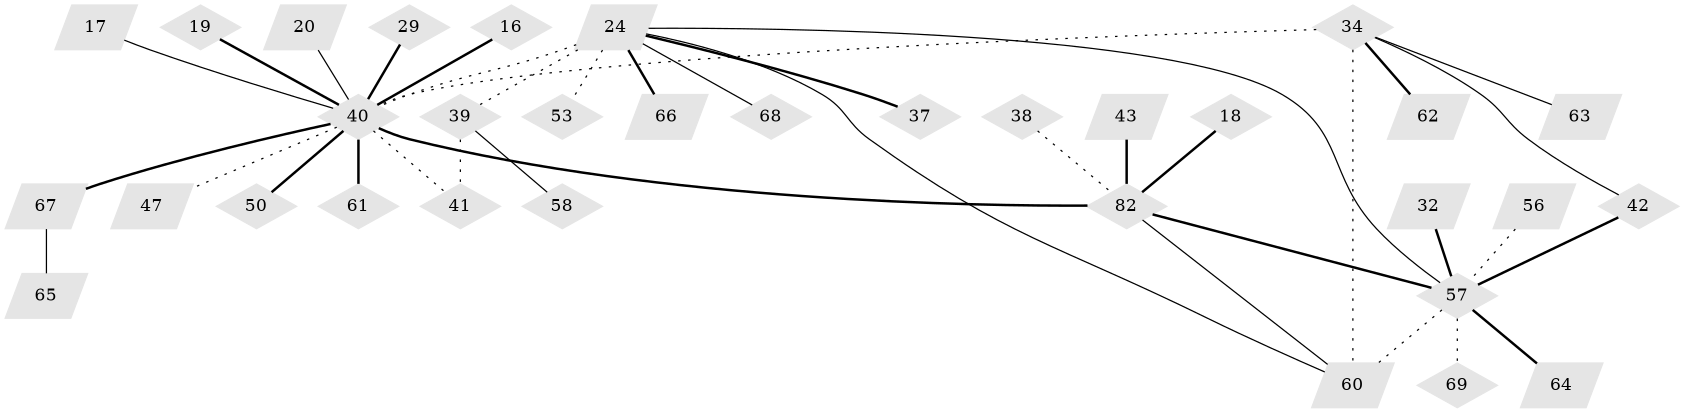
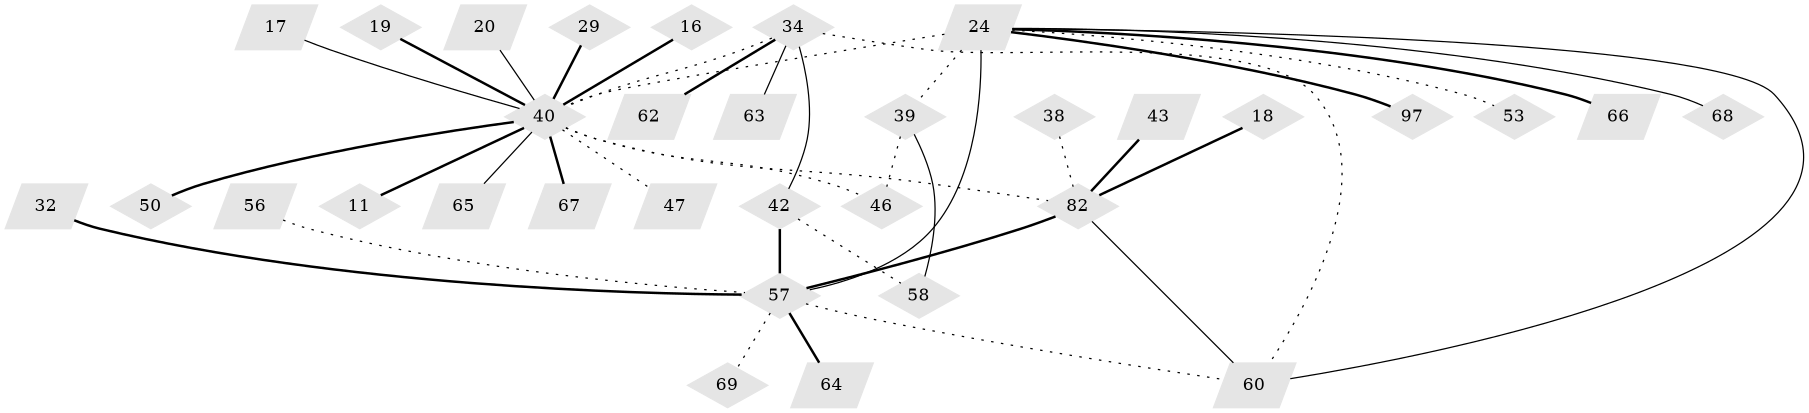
node "37": label "37" -> "97"
edge "40" -- "82": style bold -> dotted
node "61": label "61" -> "11"
node "41": label "41" -> "46"
edge "67" -- "65": now "40" -- "65"
edge "42" -- "58": added
